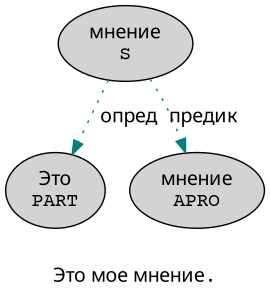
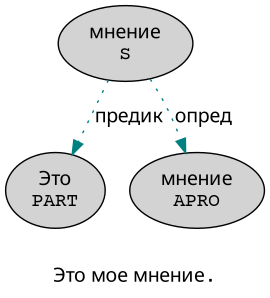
edge "мнение S" -> "Это PART": label "опред" -> "предик"
edge "мнение S" -> "мнение APRO": label "предик" -> "опред"
